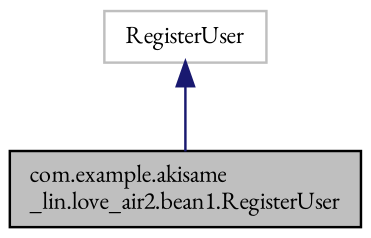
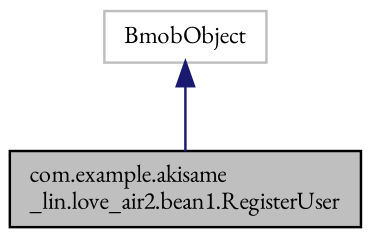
node "RegisterUser": label "RegisterUser" -> "BmobObject"
